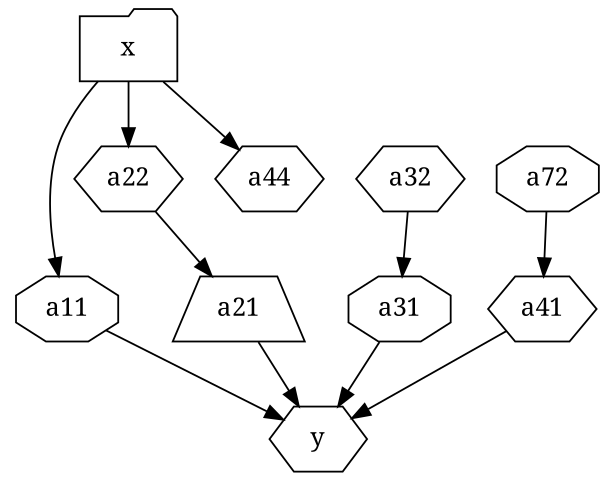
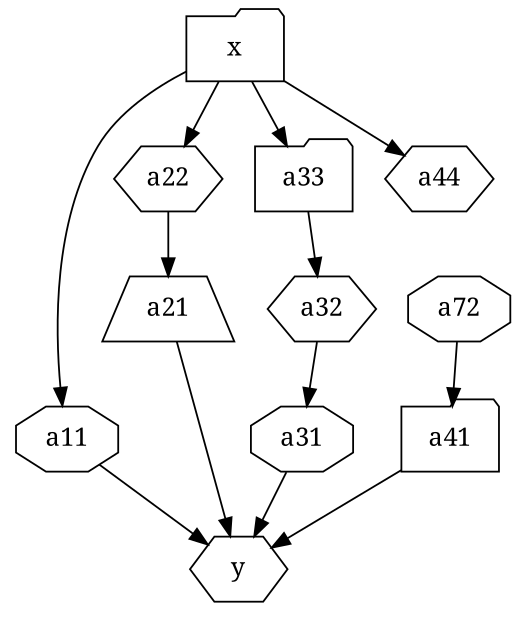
node "a33": added
node "a41": shape hexagon -> folder
